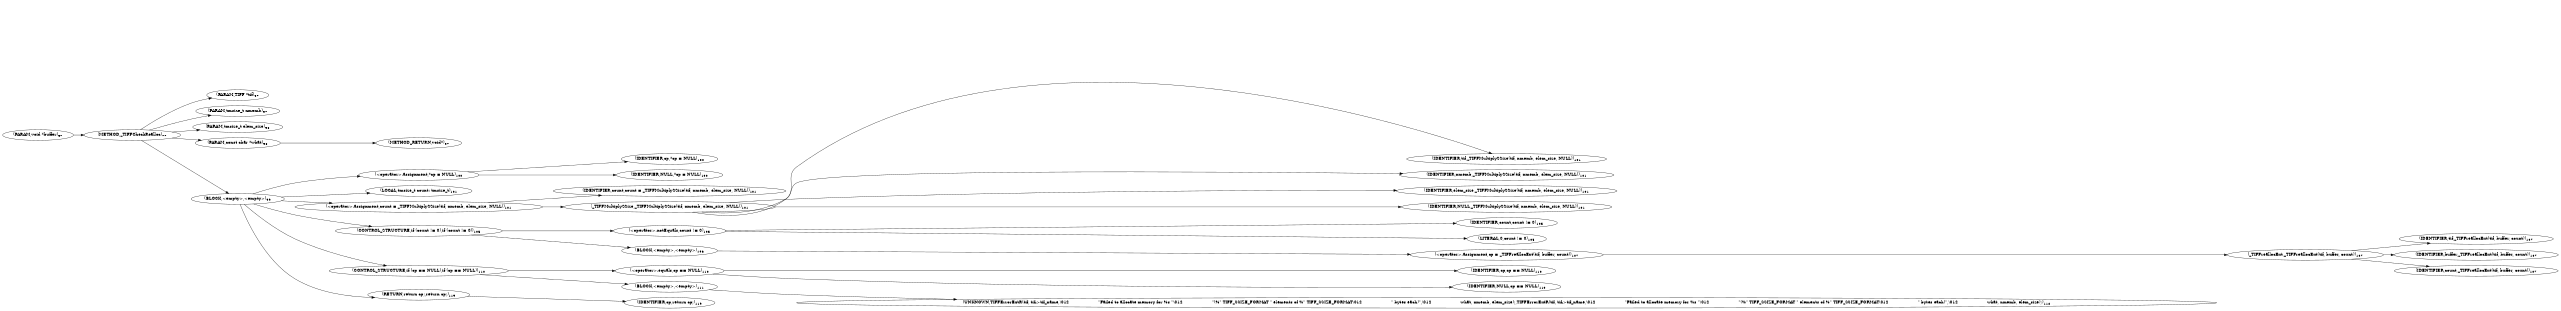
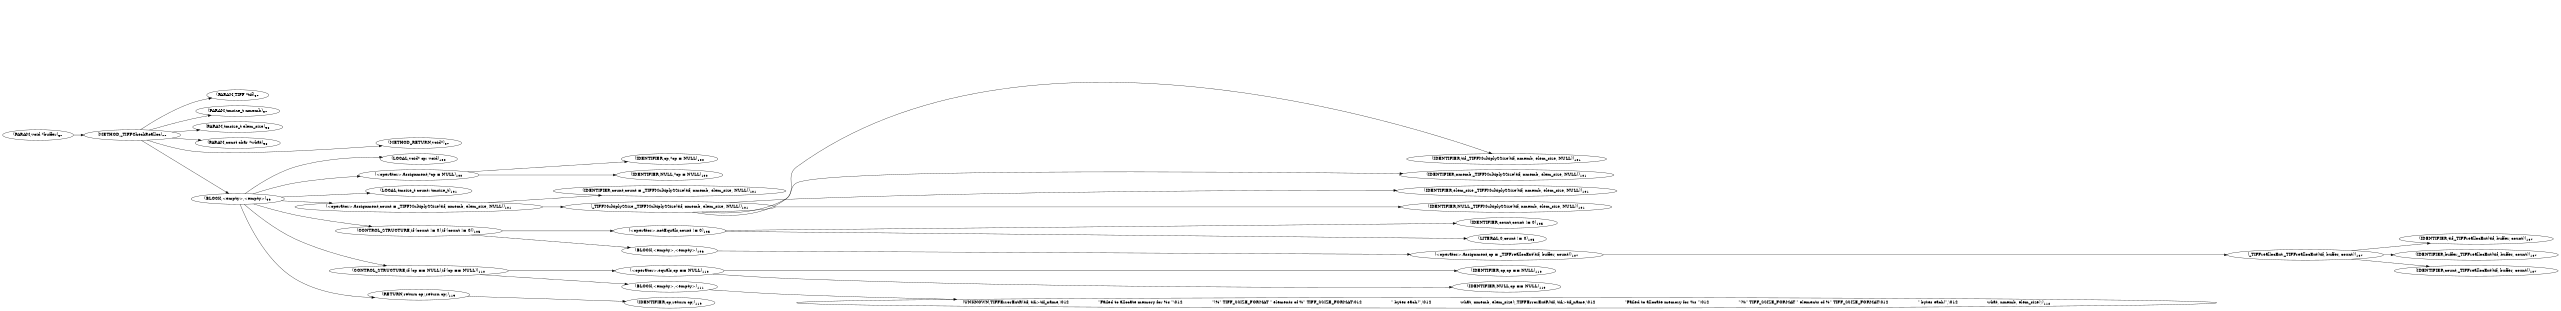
edge "(PARAM,const char *what)" -> "(METHOD_RETURN,void*)": now "(METHOD,_TIFFCheckRealloc)" -> "(METHOD_RETURN,void*)"
node "(LOCAL,void* cp: void)": added
